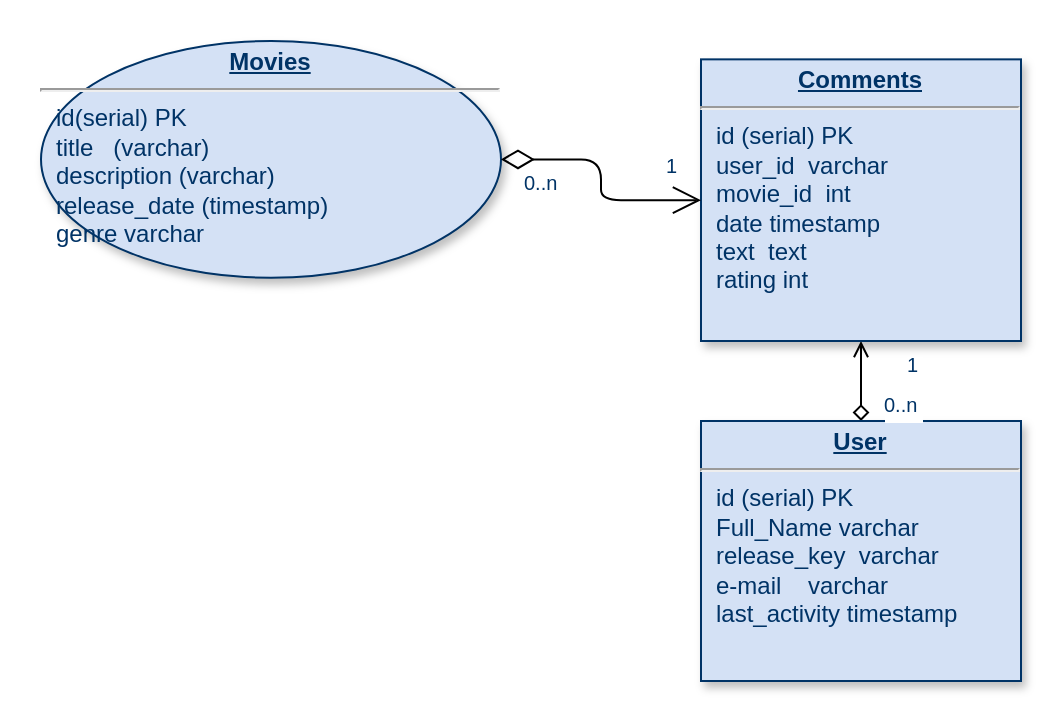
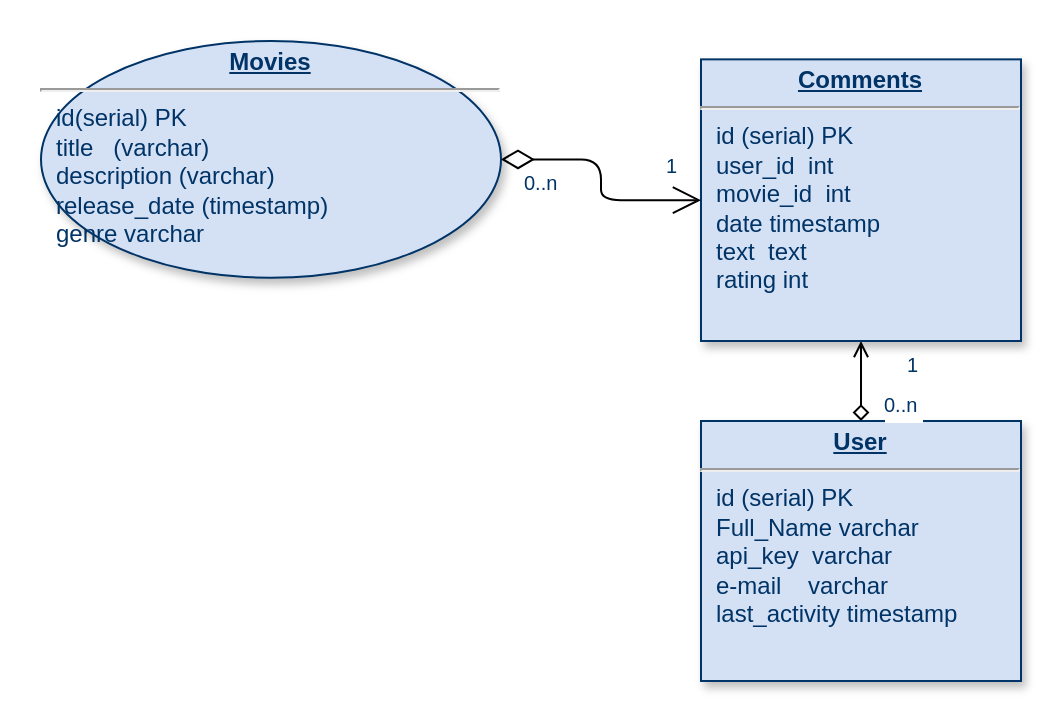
node "Comments id (serial) PK user_id varchar movie_id int date timestamp text text rating int": label "Comments id (serial) PK user_id varchar movie_id int date timestamp text text rating int" -> "Comments id (serial) PK user_id int movie_id int date timestamp text text rating int"
node "User id (serial) PK Full_Name varchar release_key varchar e-mail varchar last_activity timestamp": label "User id (serial) PK Full_Name varchar release_key varchar e-mail varchar last_activity timestamp" -> "User id (serial) PK Full_Name varchar api_key varchar e-mail varchar last_activity timestamp"
